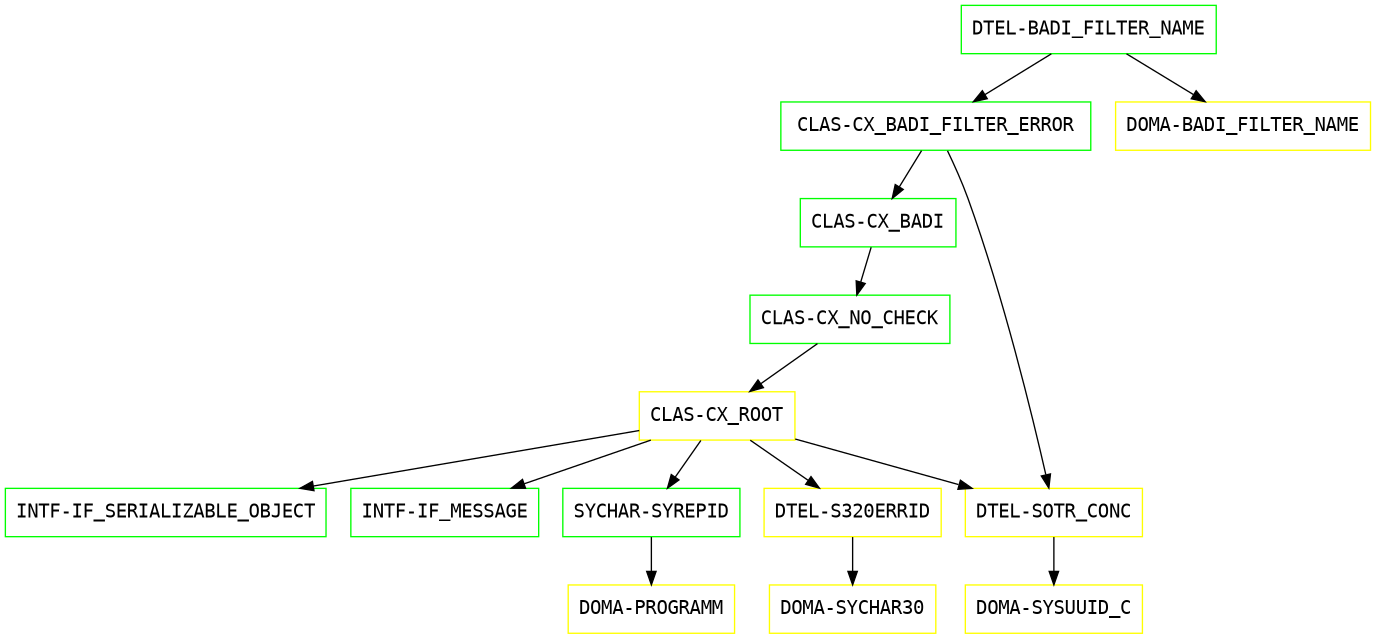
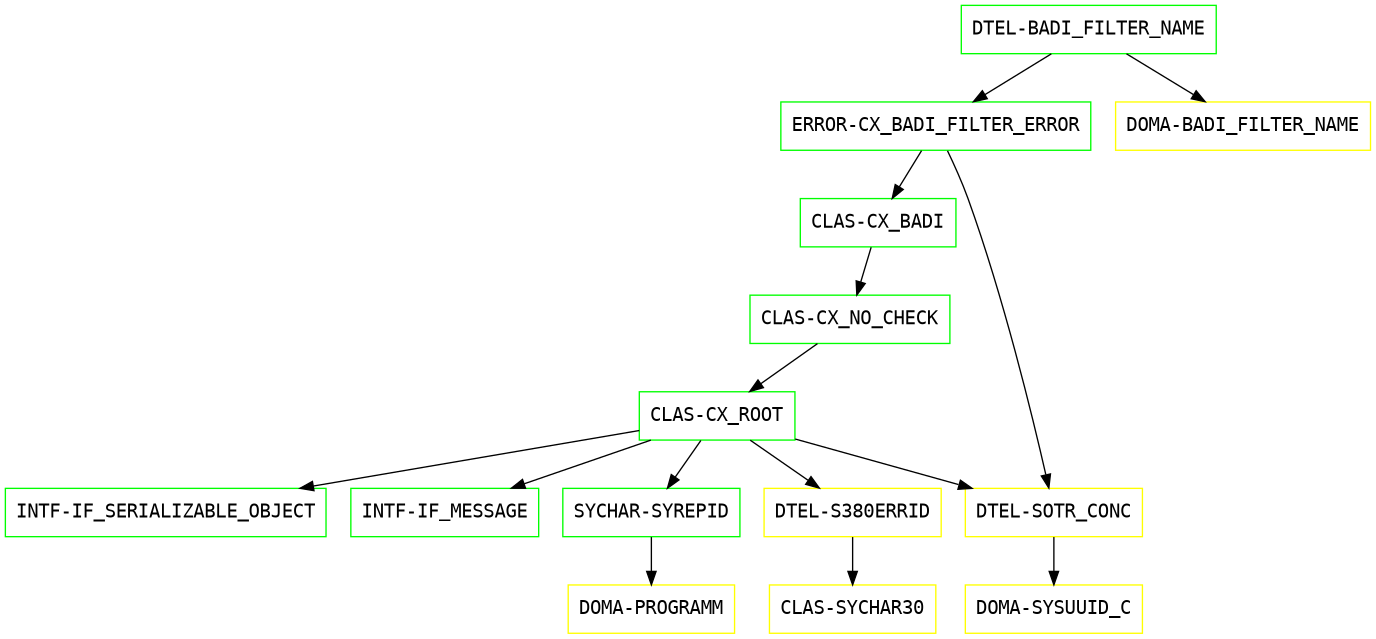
node "CLAS-CX_BADI_FILTER_ERROR": label "CLAS-CX_BADI_FILTER_ERROR" -> "ERROR-CX_BADI_FILTER_ERROR"
node "CLAS-CX_ROOT": color yellow -> green
node "DTEL-S320ERRID": label "DTEL-S320ERRID" -> "DTEL-S380ERRID"
node "DOMA-SYCHAR30": label "DOMA-SYCHAR30" -> "CLAS-SYCHAR30"
